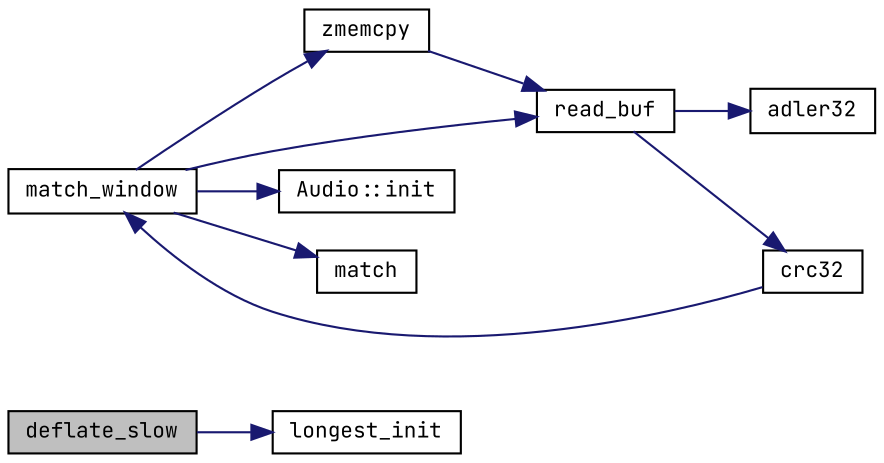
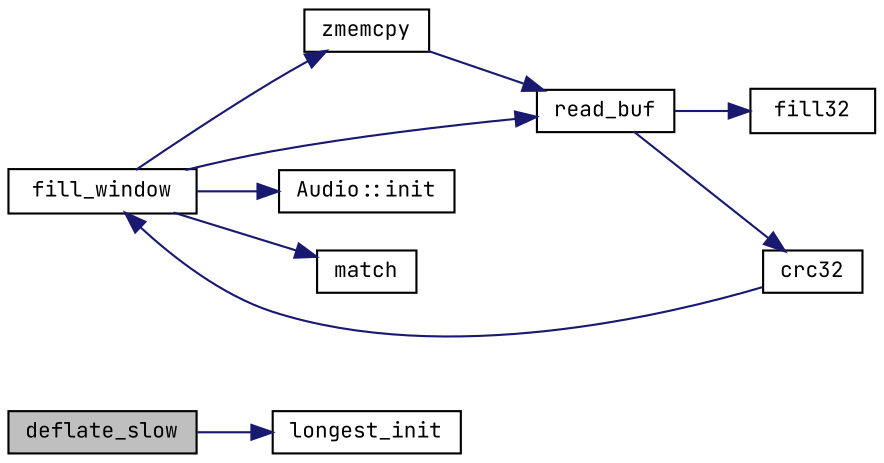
node "adler32": label "adler32" -> "fill32"
node "match_window": label "match_window" -> "fill_window"
